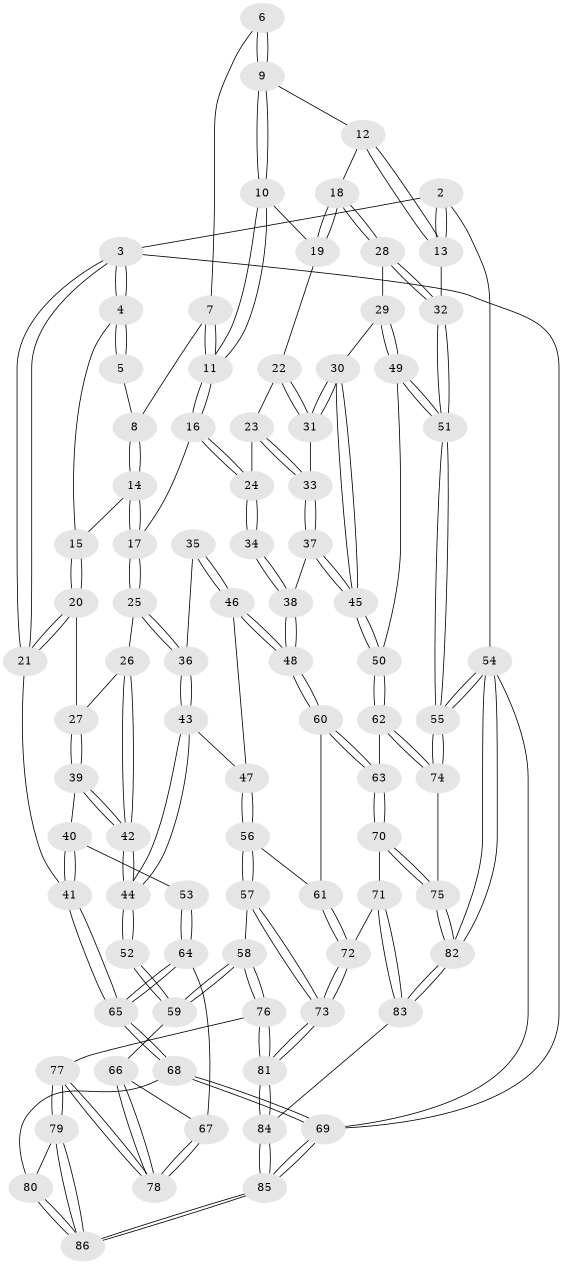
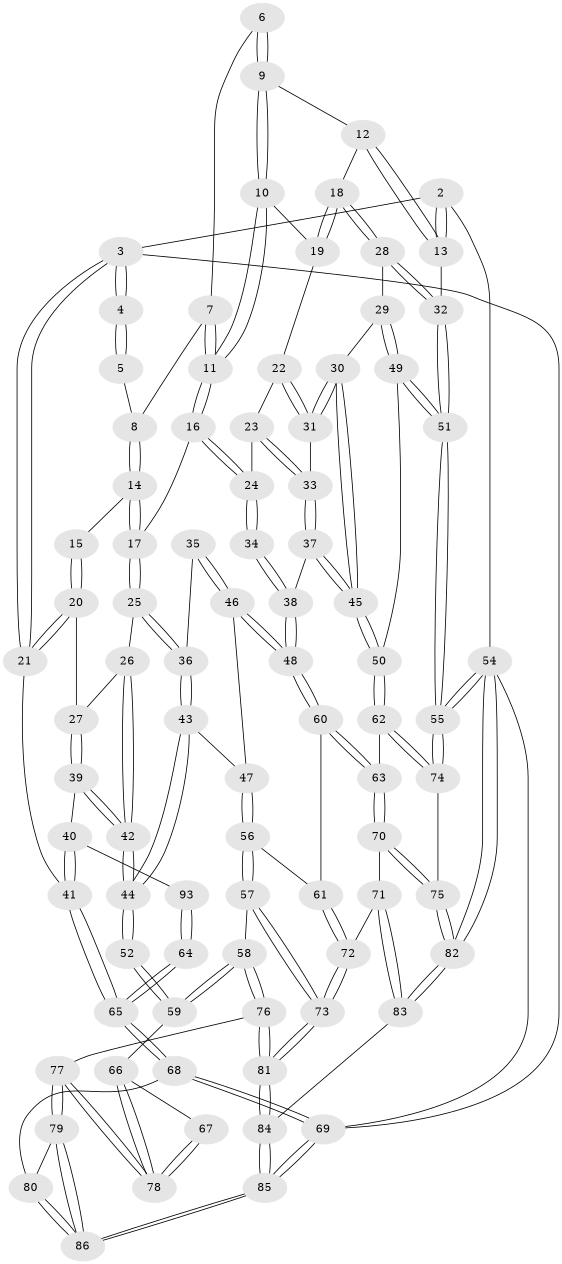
edge "4" -- "15": removed
node "53": label "53" -> "93"
edge "64" -- "67": removed
